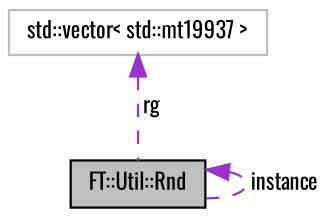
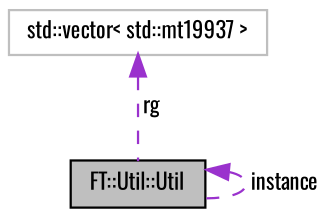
node "FT::Util::Rnd": label "FT::Util::Rnd" -> "FT::Util::Util"
